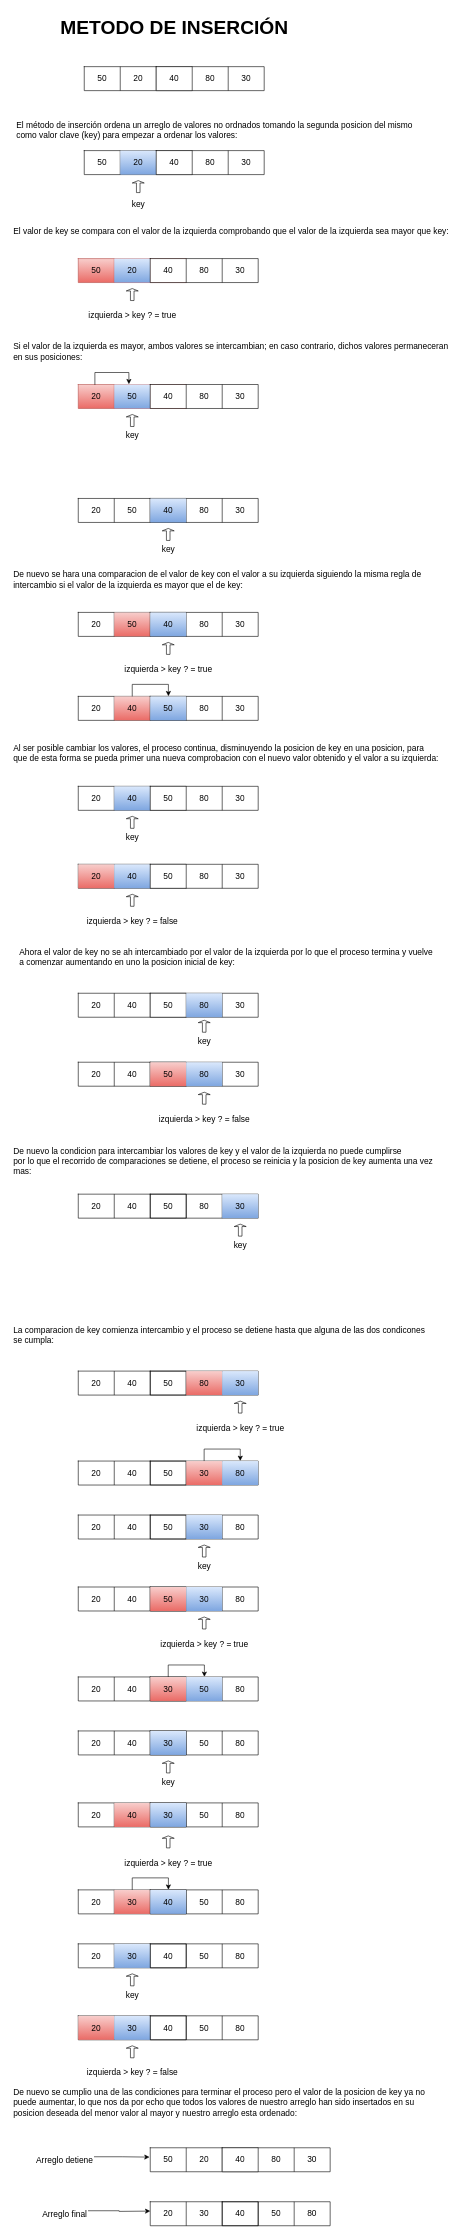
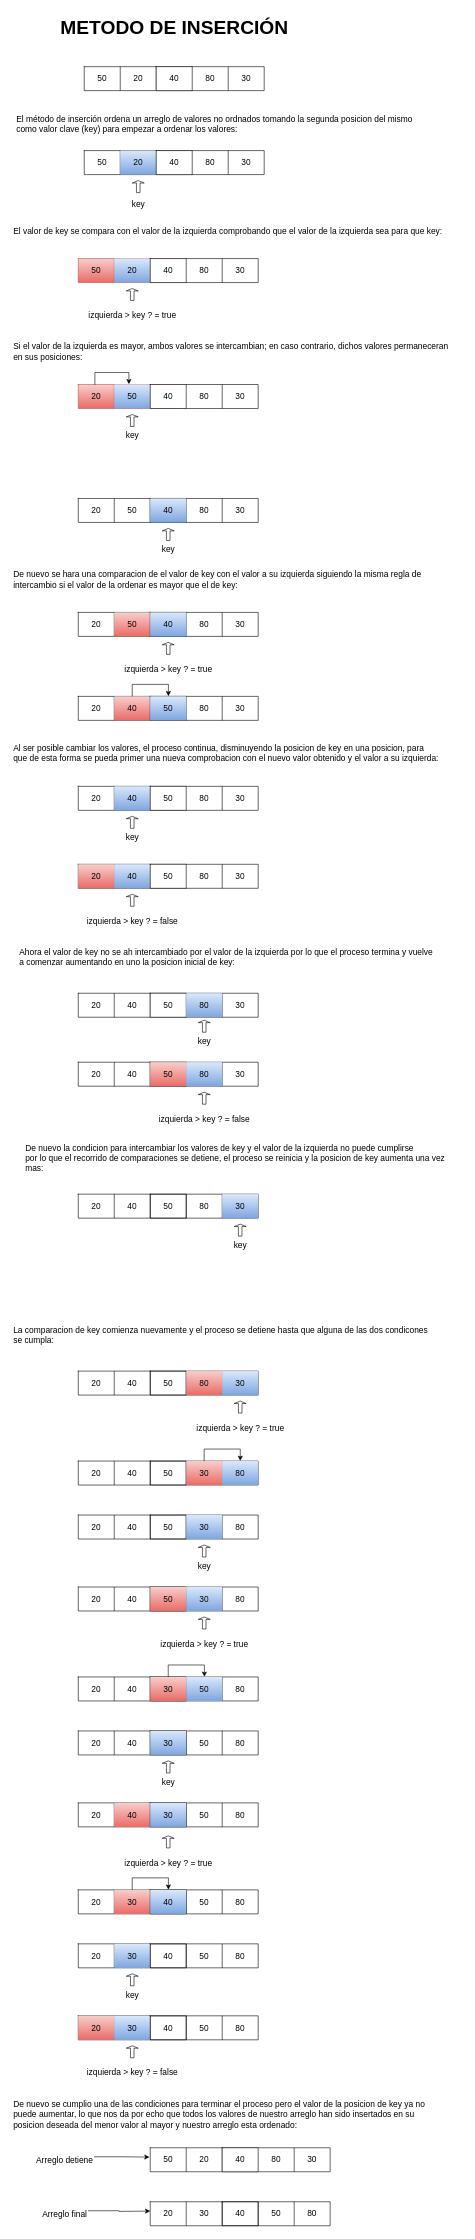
node "El método de inserción ordena un arreglo de valores no ordnados tomando la segunda posicion del mismo como valor clave (key) para empezar a ordenar los valores:": moved (219, 129) -> (219, 123)
node "El valor de key se compara con el valor de la izquierda comprobando que el valor de la izquierda sea mayor que key:": label "El valor de key se compara con el valor de la izquierda comprobando que el valor de la izquierda sea mayor que key:" -> "El valor de key se compara con el valor de la izquierda comprobando que el valor de la izquierda sea para que key:"
node "De nuevo se hara una comparacion de el valor de key con el valor a su izquierda siguiendo la misma regla de intercambio si el valor de la izquierda es mayor que el de key:": label "De nuevo se hara una comparacion de el valor de key con el valor a su izquierda siguiendo la misma regla de intercambio si el valor de la izquierda es mayor que el de key:" -> "De nuevo se hara una comparacion de el valor de key con el valor a su izquierda siguiendo la misma regla de intercambio si el valor de la ordenar es mayor que el de key:"
node "De nuevo la condicion para intercambiar los valores de key y el valor de la izquierda no puede cumplirse por lo que el recorrido de comparaciones se detiene, el proceso se reinicia y la posicion de key aumenta una vez mas:": moved (228, 1161) -> (240, 1158)
node "La comparacion de key comienza intercambio y el proceso se detiene hasta que alguna de las dos condicones se cumpla:": label "La comparacion de key comienza intercambio y el proceso se detiene hasta que alguna de las dos condicones se cumpla:" -> "La comparacion de key comienza nuevamente y el proceso se detiene hasta que alguna de las dos condicones se cumpla:"
node "De nuevo se cumplio una de las condiciones para terminar el proceso pero el valor de la posicion de key ya no puede aumentar, lo que nos da por echo que todos los valores de nuestro arreglo han sido insertados en su posicion deseada del menor valor al mayor y nuestro arreglo esta ordenado:": moved (225, 2103) -> (225, 2115)
